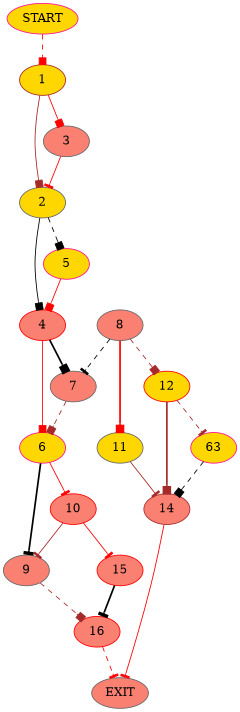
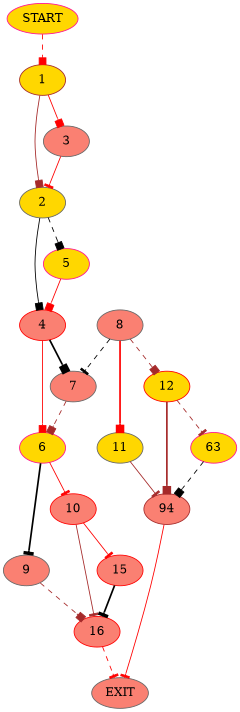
node "14": label "14" -> "94"
edge "10" -> "9": now "10" -> "16"
